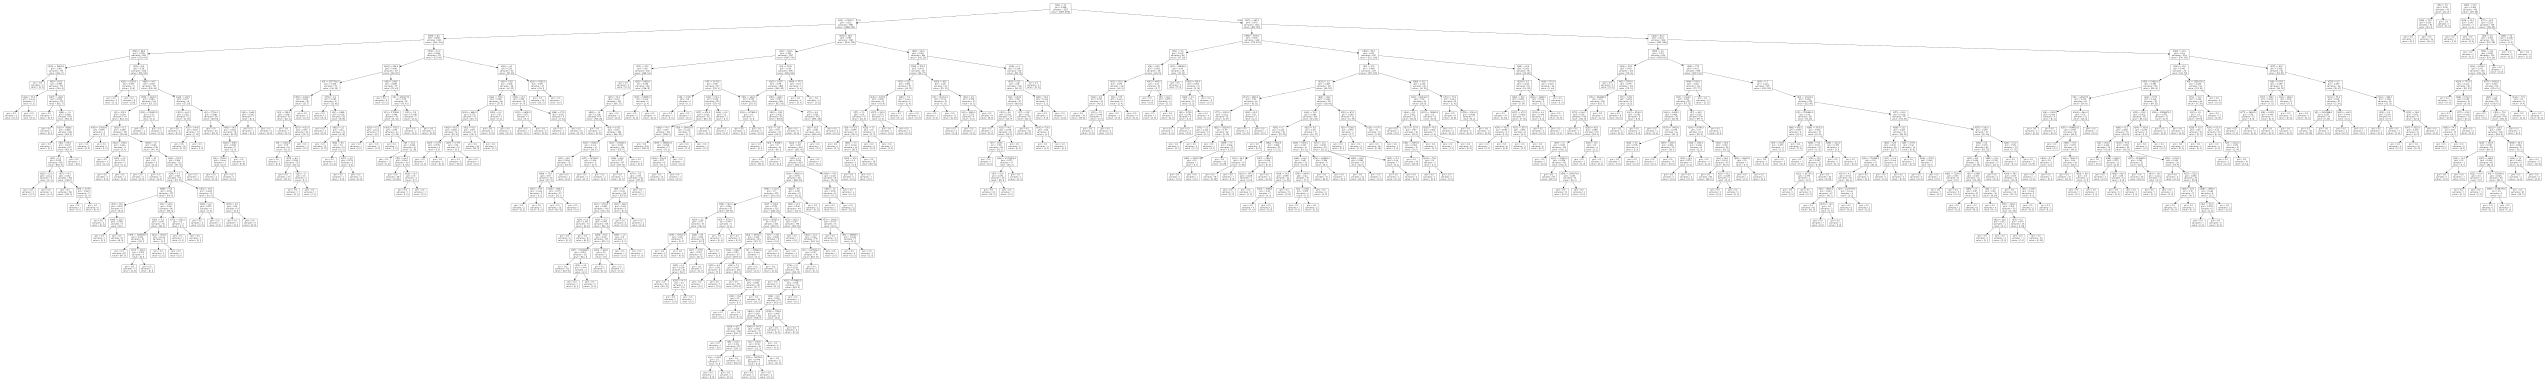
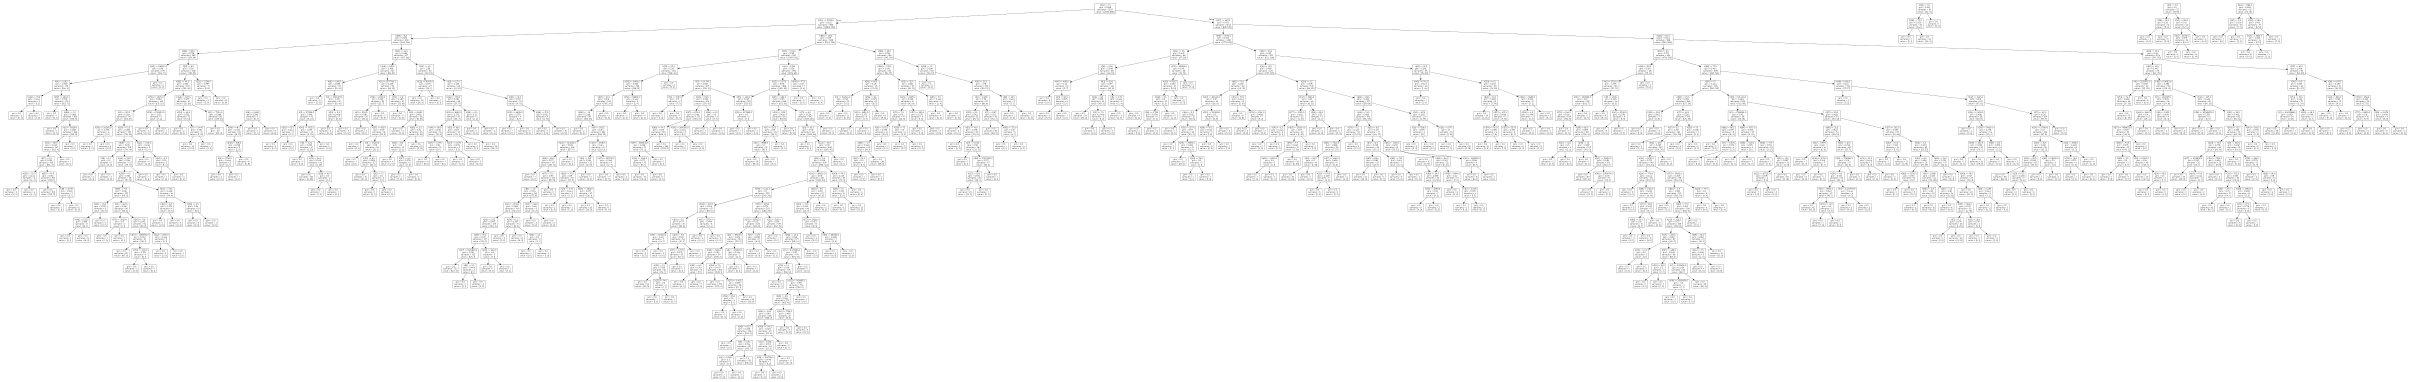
node "X[46] <= 84.5 gini = 0.424 samples = 938 value = [652, 286]": label "X[46] <= 84.5 gini = 0.424 samples = 938 value = [652, 286]" -> "X[46] <= 84.5 value = 0.424 samples = 938 value = [652, 286]"
edge "X[61] <= 1.5 gini = 0.444 samples = 375 value = [250, 125]" -> "X[80] <= 72.5 gini = 0.359 samples = 166 value = [127, 39]": added
edge "X[70] <= 0.5 gini = 0.367 samples = 62 value = [15, 47]" -> "X[24] <= 1185.0 gini = 0.499 samples = 25 value = [12, 13]": removed
edge "X[74] <= 74.5 gini = 0.466 samples = 46 value = [17, 29]" -> "X[51] <= 2.5 gini = 0.5 samples = 33 value = [17, 16]": removed
node "gini = 0.0 samples = 20 value = [20, 0]": label "gini = 0.0 samples = 20 value = [20, 0]" -> "gini = 0.0 gini = 20 value = [20, 0]"
edge "X[69] <= 24.0 gini = 0.298 samples = 22 value = [4, 18]" -> "gini = 0.0 samples = 15 value = [0, 15]": reversed
edge "X[29] <= 22.5 gini = 0.045 samples = 129 value = [126, 3]" -> "X[39] <= 4.5 gini = 0.5 samples = 2 value = [1, 1]": now "X[54] <= 1.5 gini = 0.397 samples = 11 value = [8, 3]" -> "X[39] <= 4.5 gini = 0.5 samples = 2 value = [1, 1]"
